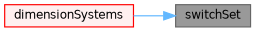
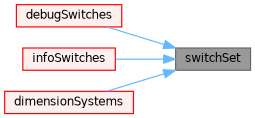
node "debugSwitches": added
node "infoSwitches": added
